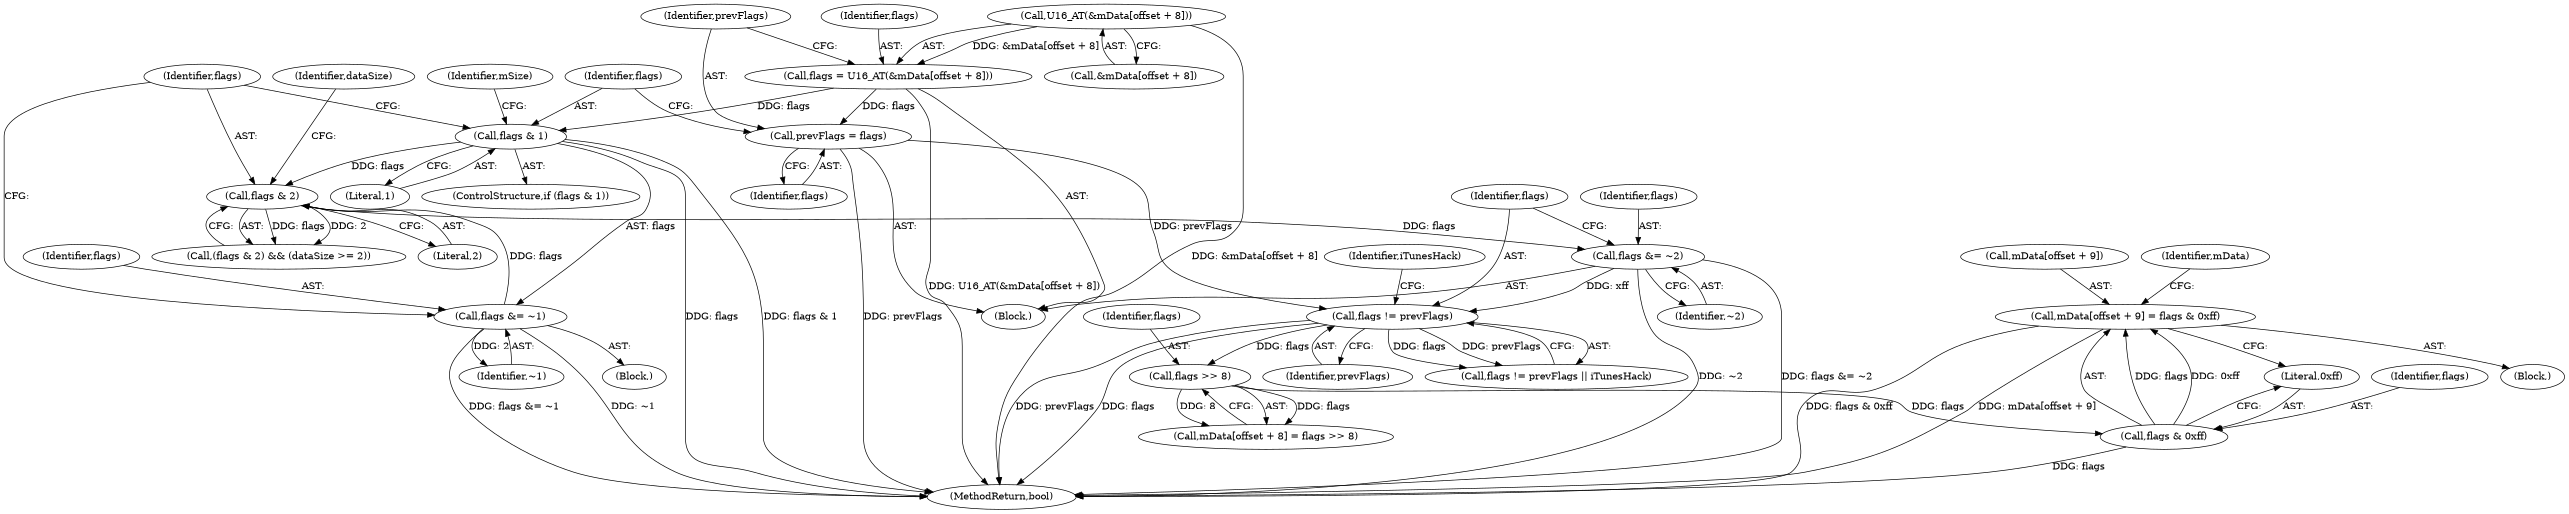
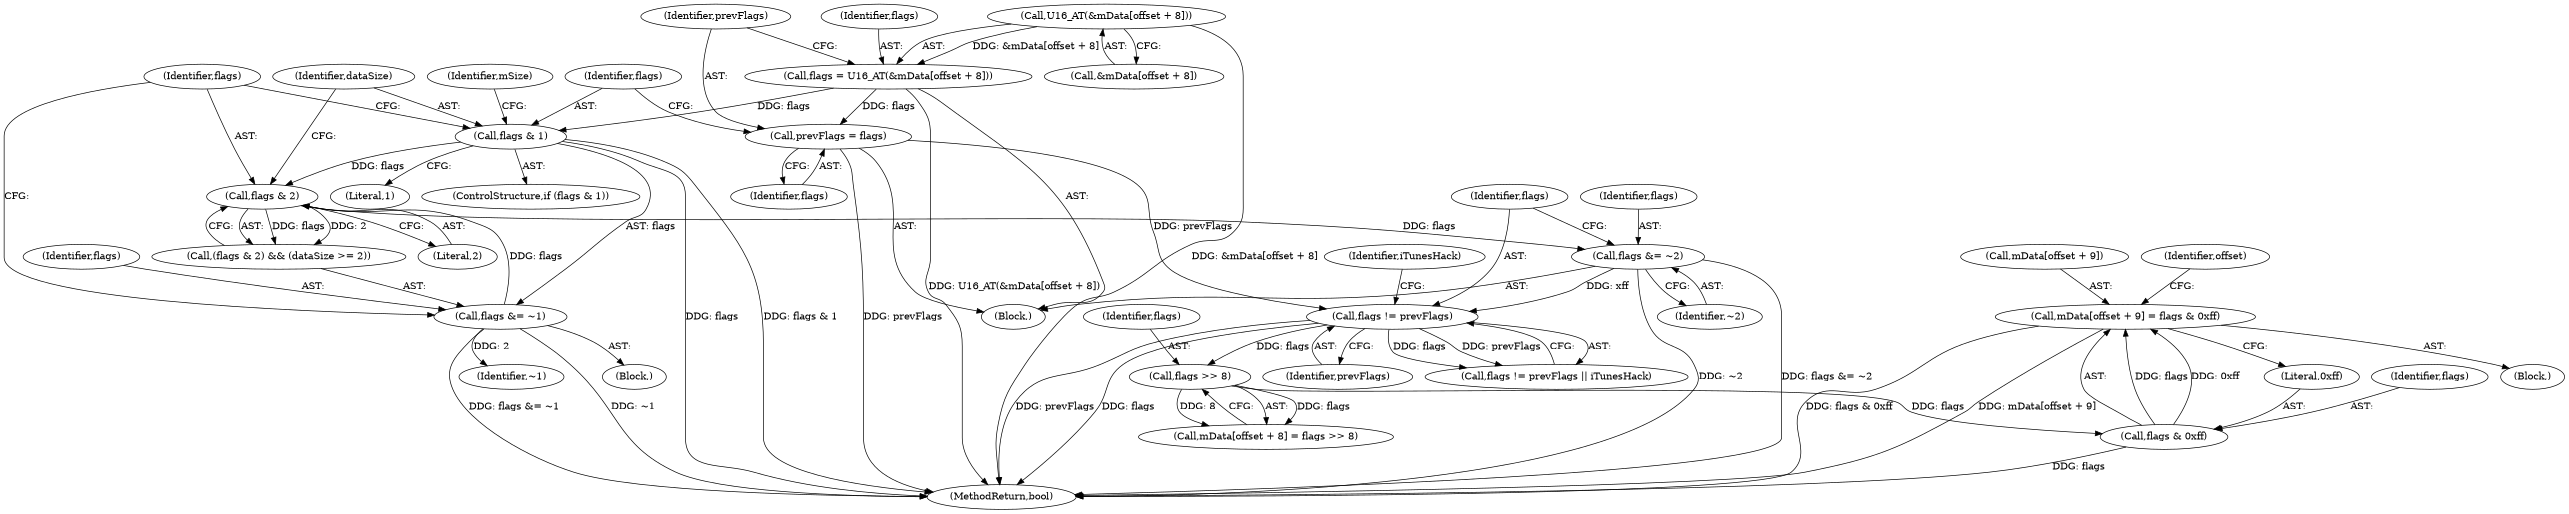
edge "(Literal,1)" -> "(Call,flags & 1)": now "(Identifier,dataSize)" -> "(Call,flags & 1)"
node "(Identifier,mData)": label "(Identifier,mData)" -> "(Identifier,offset)"
edge "(Identifier,~1)" -> "(Call,flags &= ~1)": now "(Call,(flags & 2) && (dataSize >= 2))" -> "(Call,flags &= ~1)"
edge "(Call,flags & 0xff)" -> "(Literal,0xff)": removed, label "CFG:"
